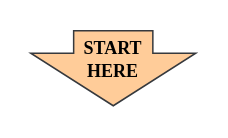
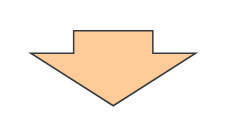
node "START HERE": removed
